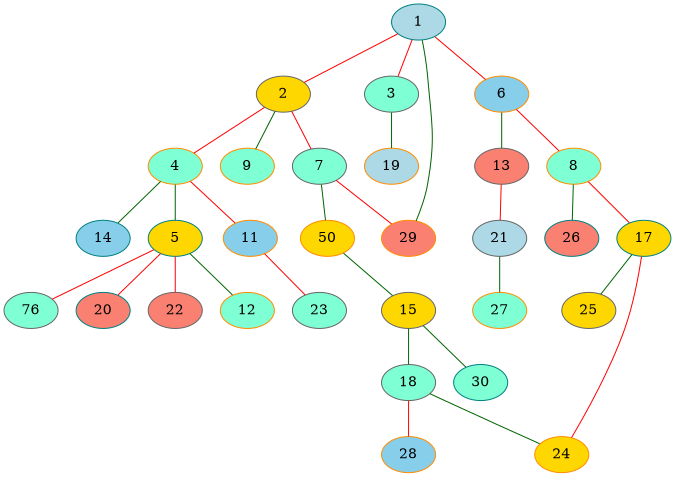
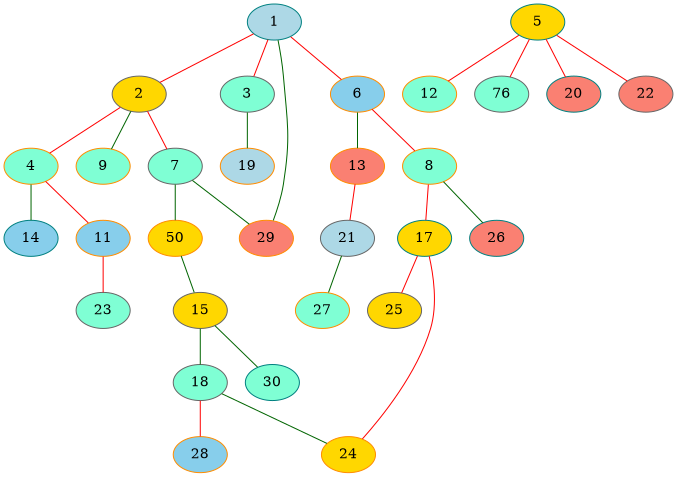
node "13": color gray40 -> darkorange
edge "4" -- "5": removed
edge "7" -- "29": color red -> darkgreen
edge "5" -- "12": color darkgreen -> red
edge "17" -- "25": color darkgreen -> red
